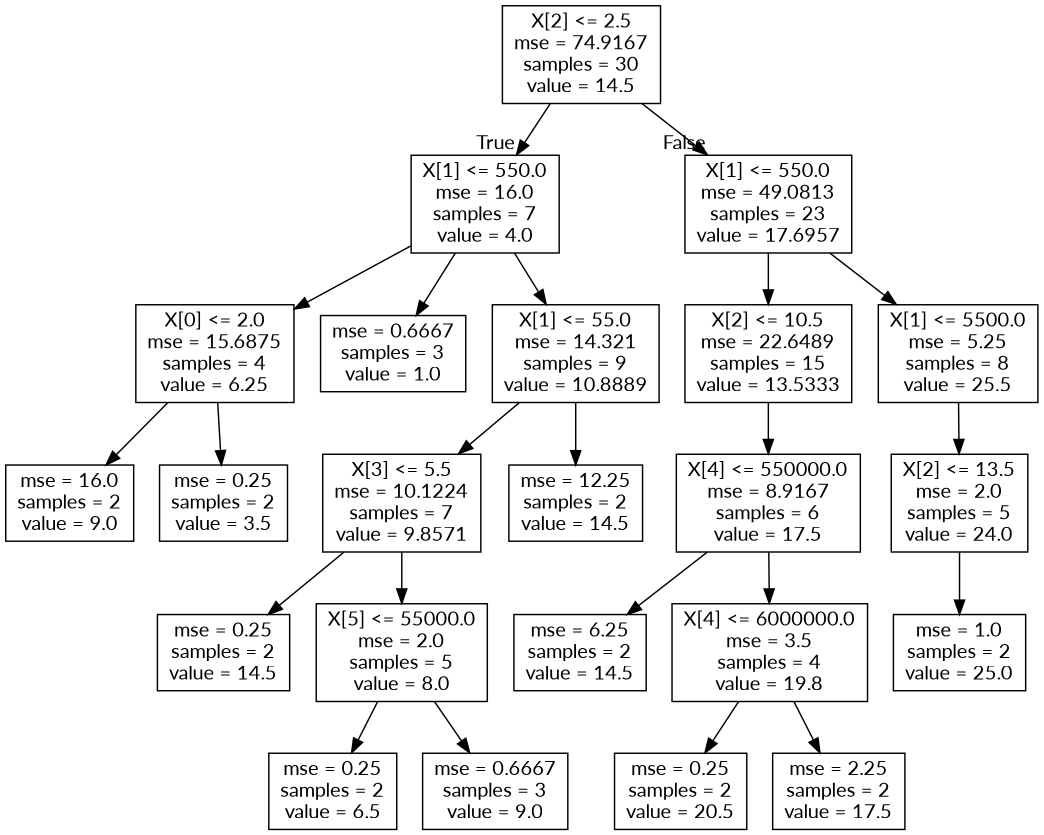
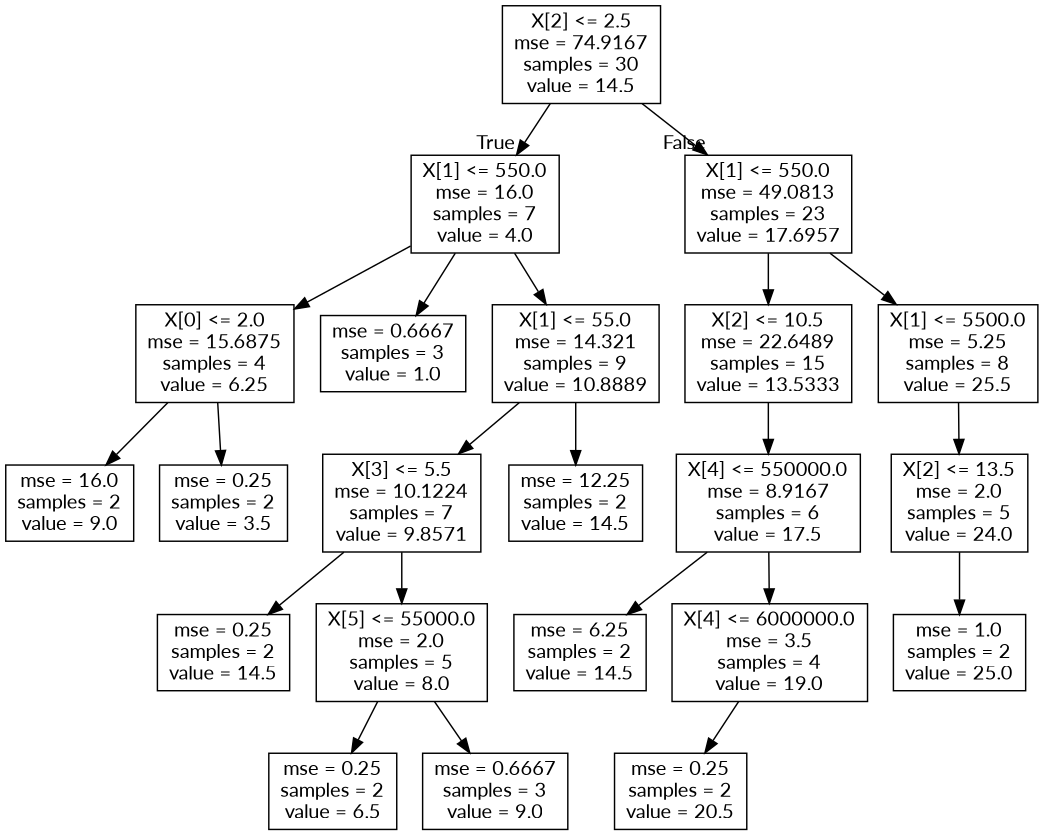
node "X[4] <= 6000000.0 mse = 3.5 samples = 4 value = 19.8": label "X[4] <= 6000000.0 mse = 3.5 samples = 4 value = 19.8" -> "X[4] <= 6000000.0 mse = 3.5 samples = 4 value = 19.0"
node "mse = 2.25 samples = 2 value = 17.5": removed
